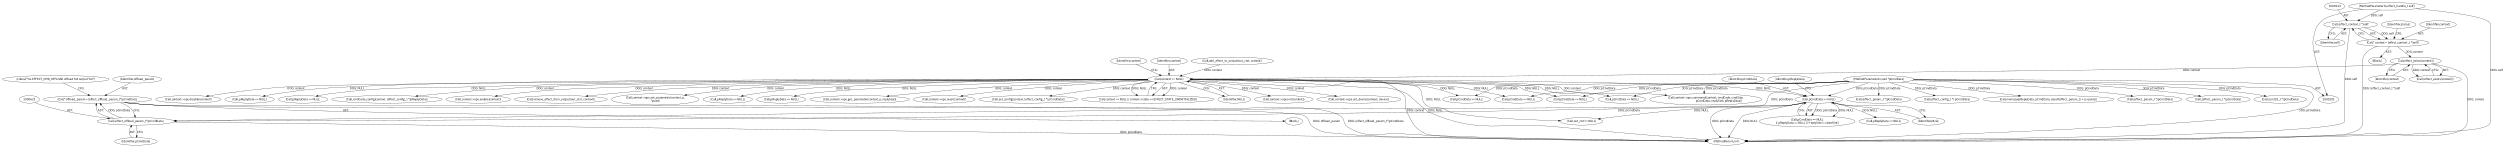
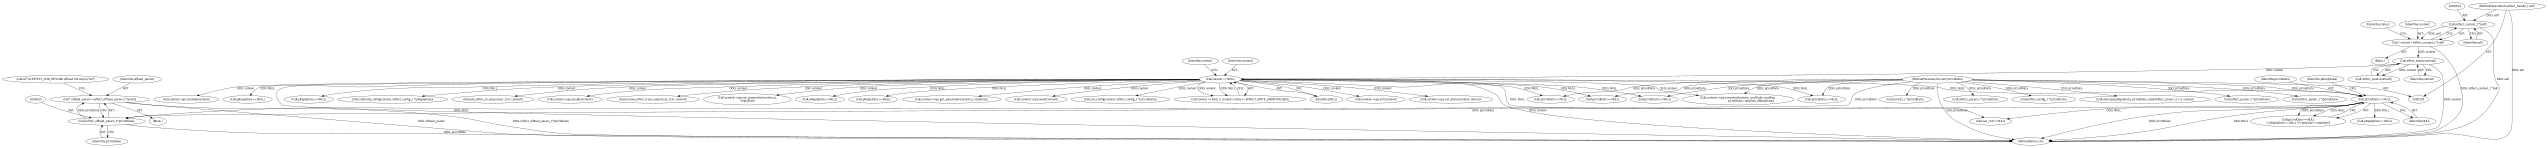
edge "(Call,add_effect_to_output(out_ctxt, context))" -> "(Call,context == NULL)": reversed
node "(Call,* offload_param = (effect_offload_param_t*)pCmdData)": label "(Call,* offload_param = (effect_offload_param_t*)pCmdData)" -> "(Call,* offload_param = (effect_offload_param_t*)exists)"
node "(Call,context->ops.set_parameter(context, p, *psize))": label "(Call,context->ops.set_parameter(context, p, *psize))" -> "(Call,context->ops.set_parameter(context, p, *replySize))"
